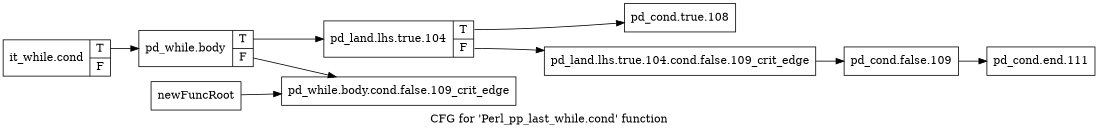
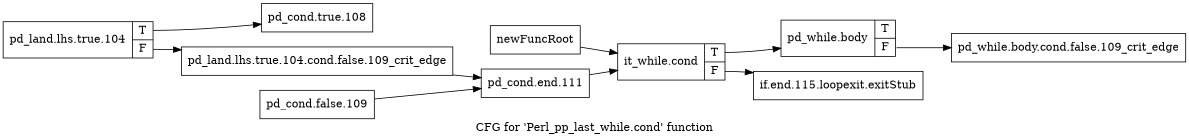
edge "pd_while.body" -> "pd_land.lhs.true.104": removed
edge "pd_land.lhs.true.104.cond.false.109_crit_edge" -> "pd_cond.false.109": now "pd_land.lhs.true.104.cond.false.109_crit_edge" -> "pd_cond.end.111"
edge "pd_cond.end.111" -> "it_while.cond": added
node "if.end.115.loopexit.exitStub": added
edge "newFuncRoot" -> "pd_while.body.cond.false.109_crit_edge": now "newFuncRoot" -> "it_while.cond"
